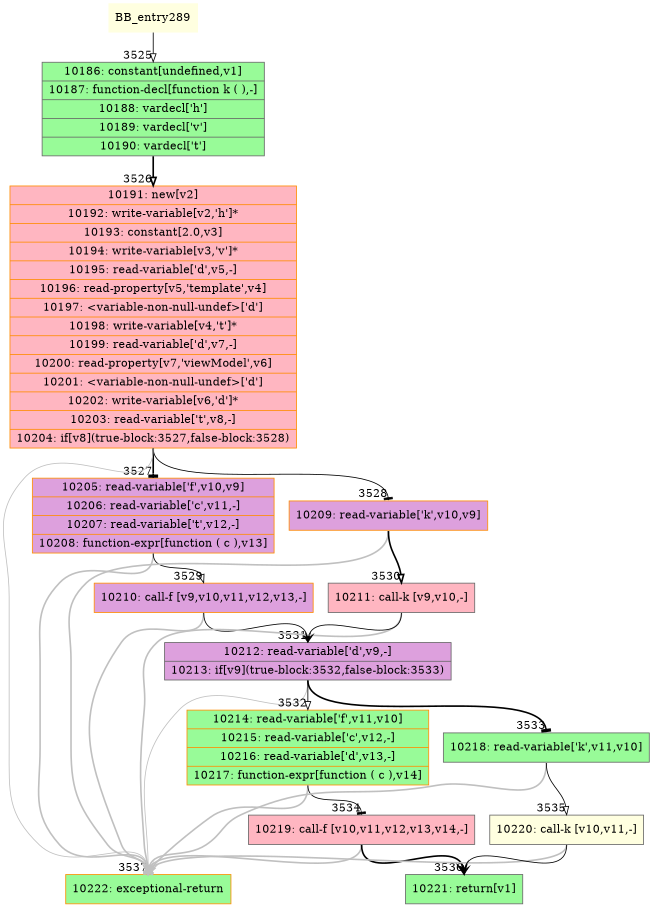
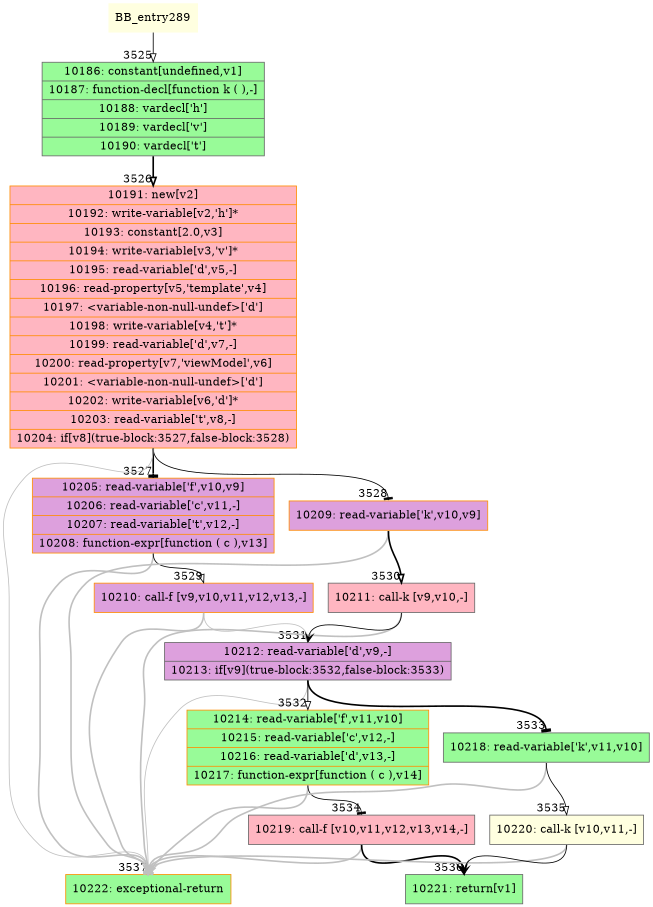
edge "10210: call-f [v9,v10,v11,v12,v13,-]" -> "10212: read-variable['d',v9,-]": color black -> gray
